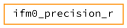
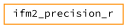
node "ifm0_precision_r": label "ifm0_precision_r" -> "ifm2_precision_r"
